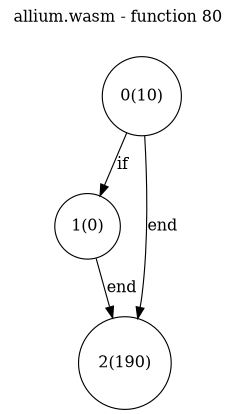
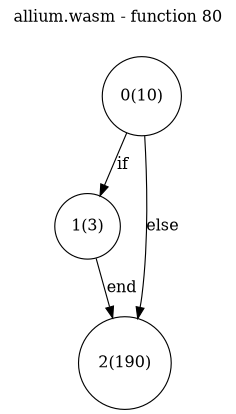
node "1(0)": label "1(0)" -> "1(3)"
edge "0(10)" -> "2(190)": label "end" -> "else"
